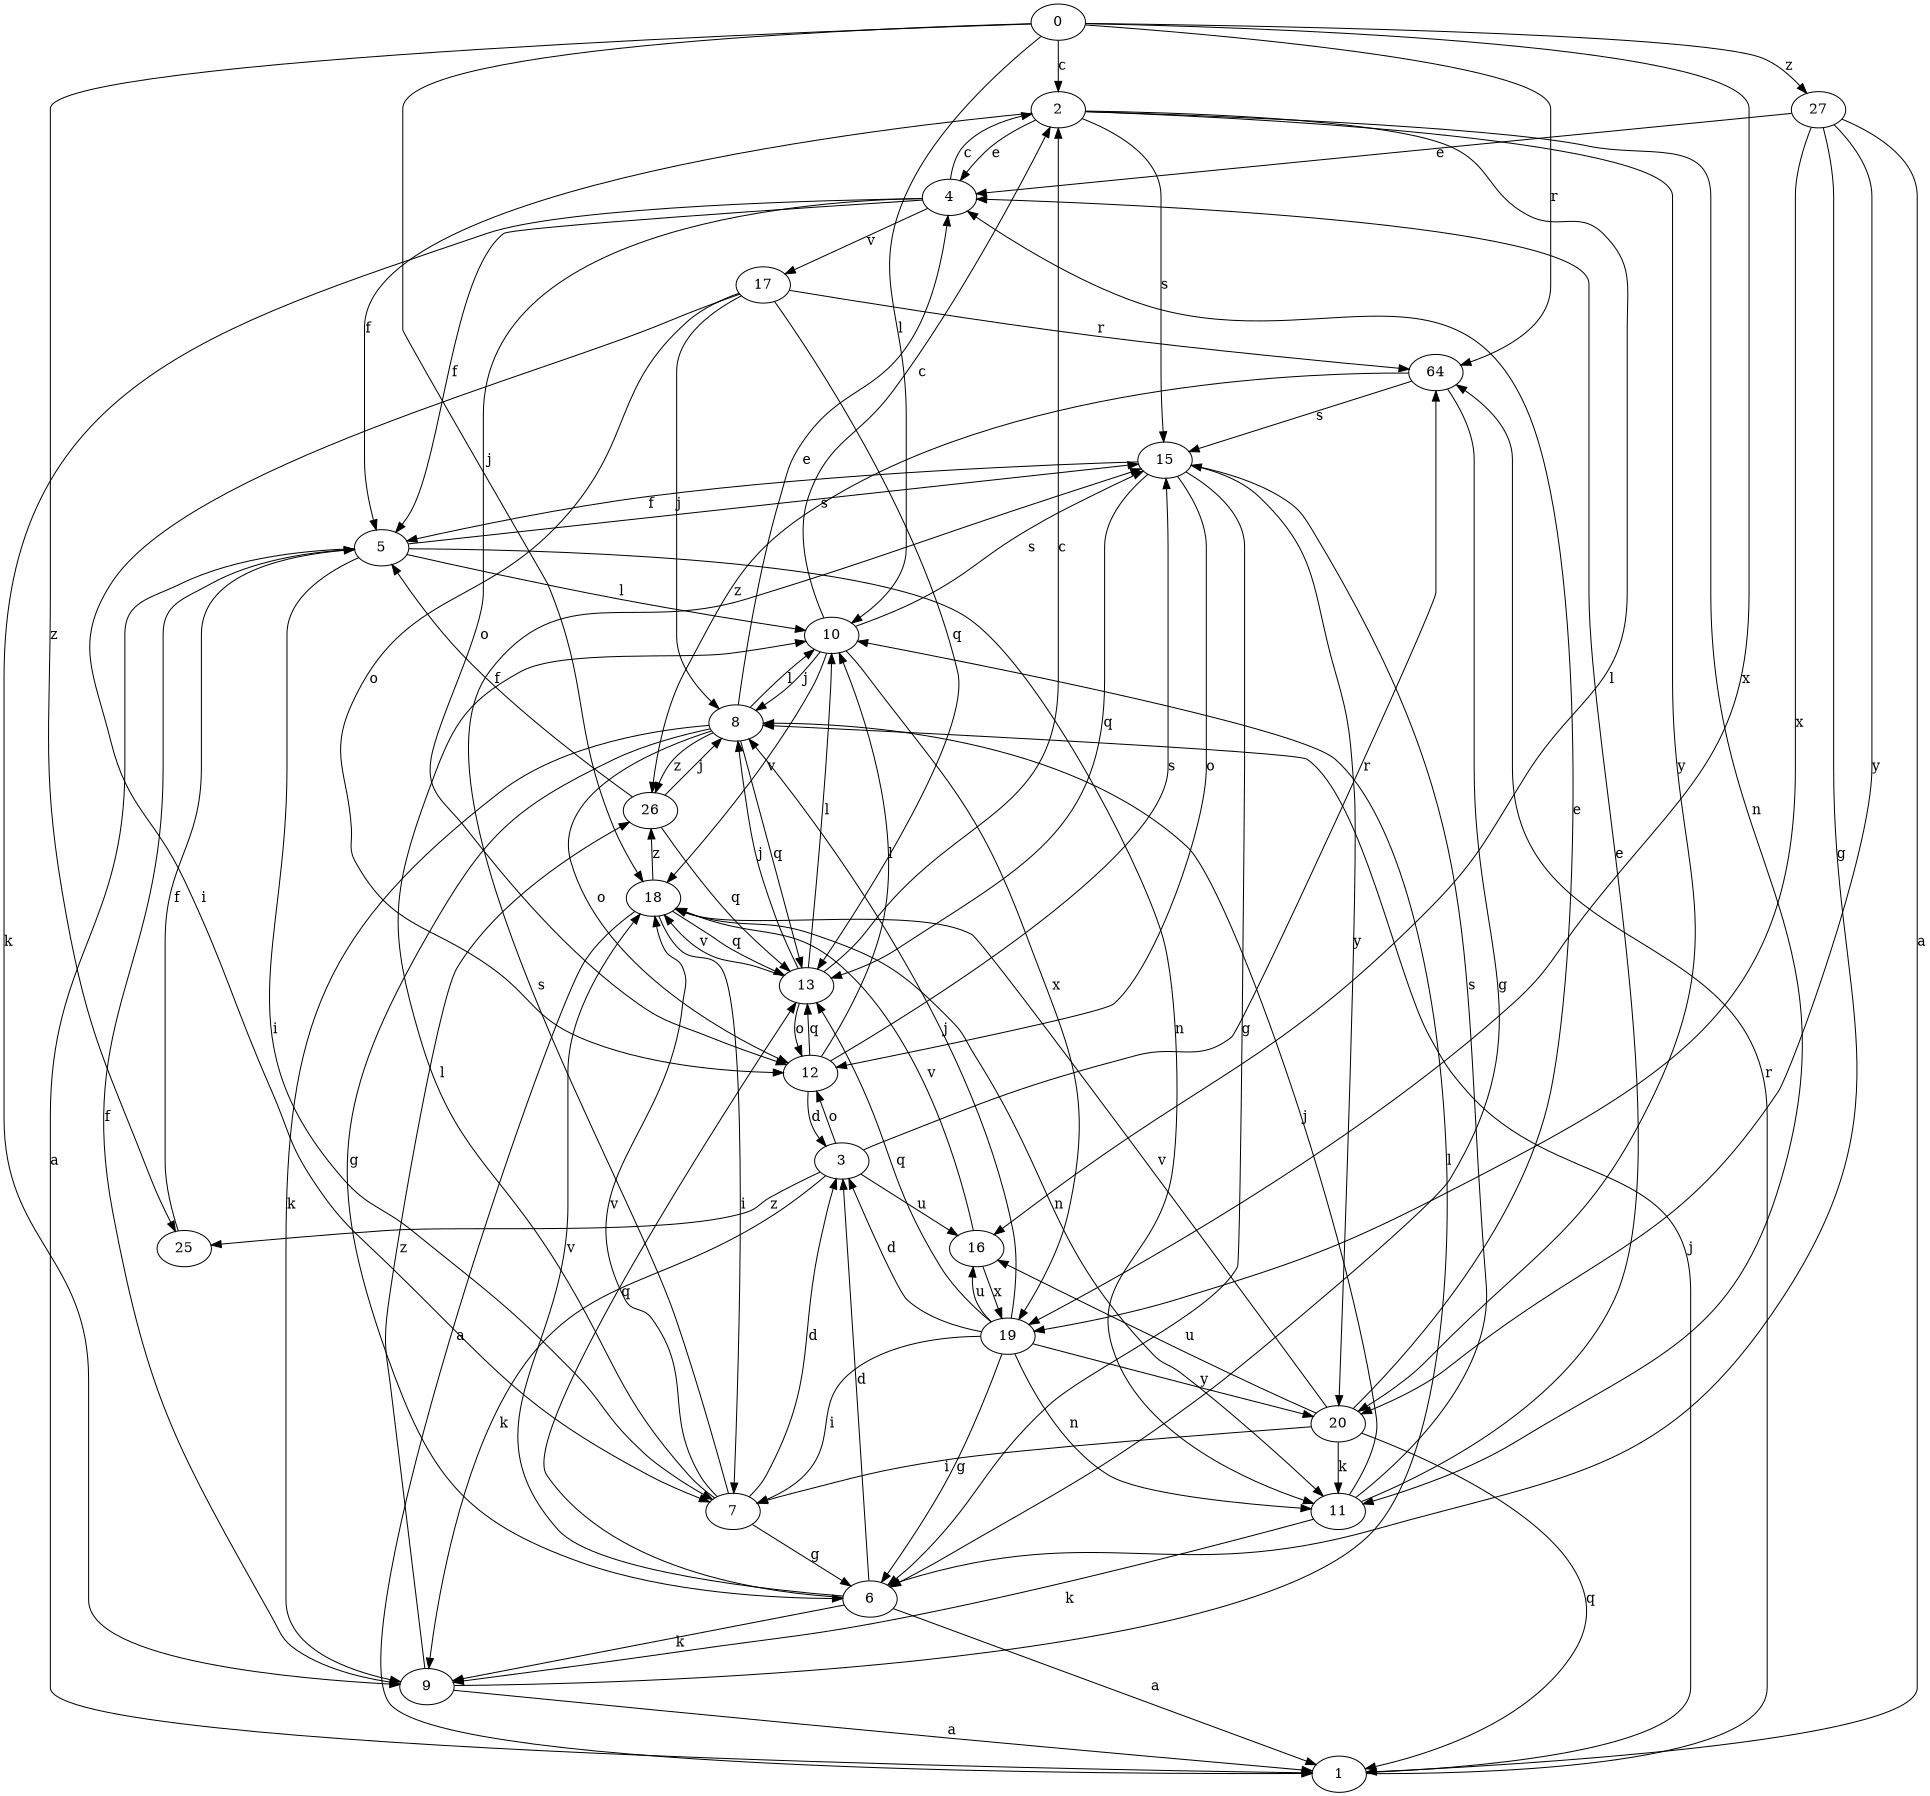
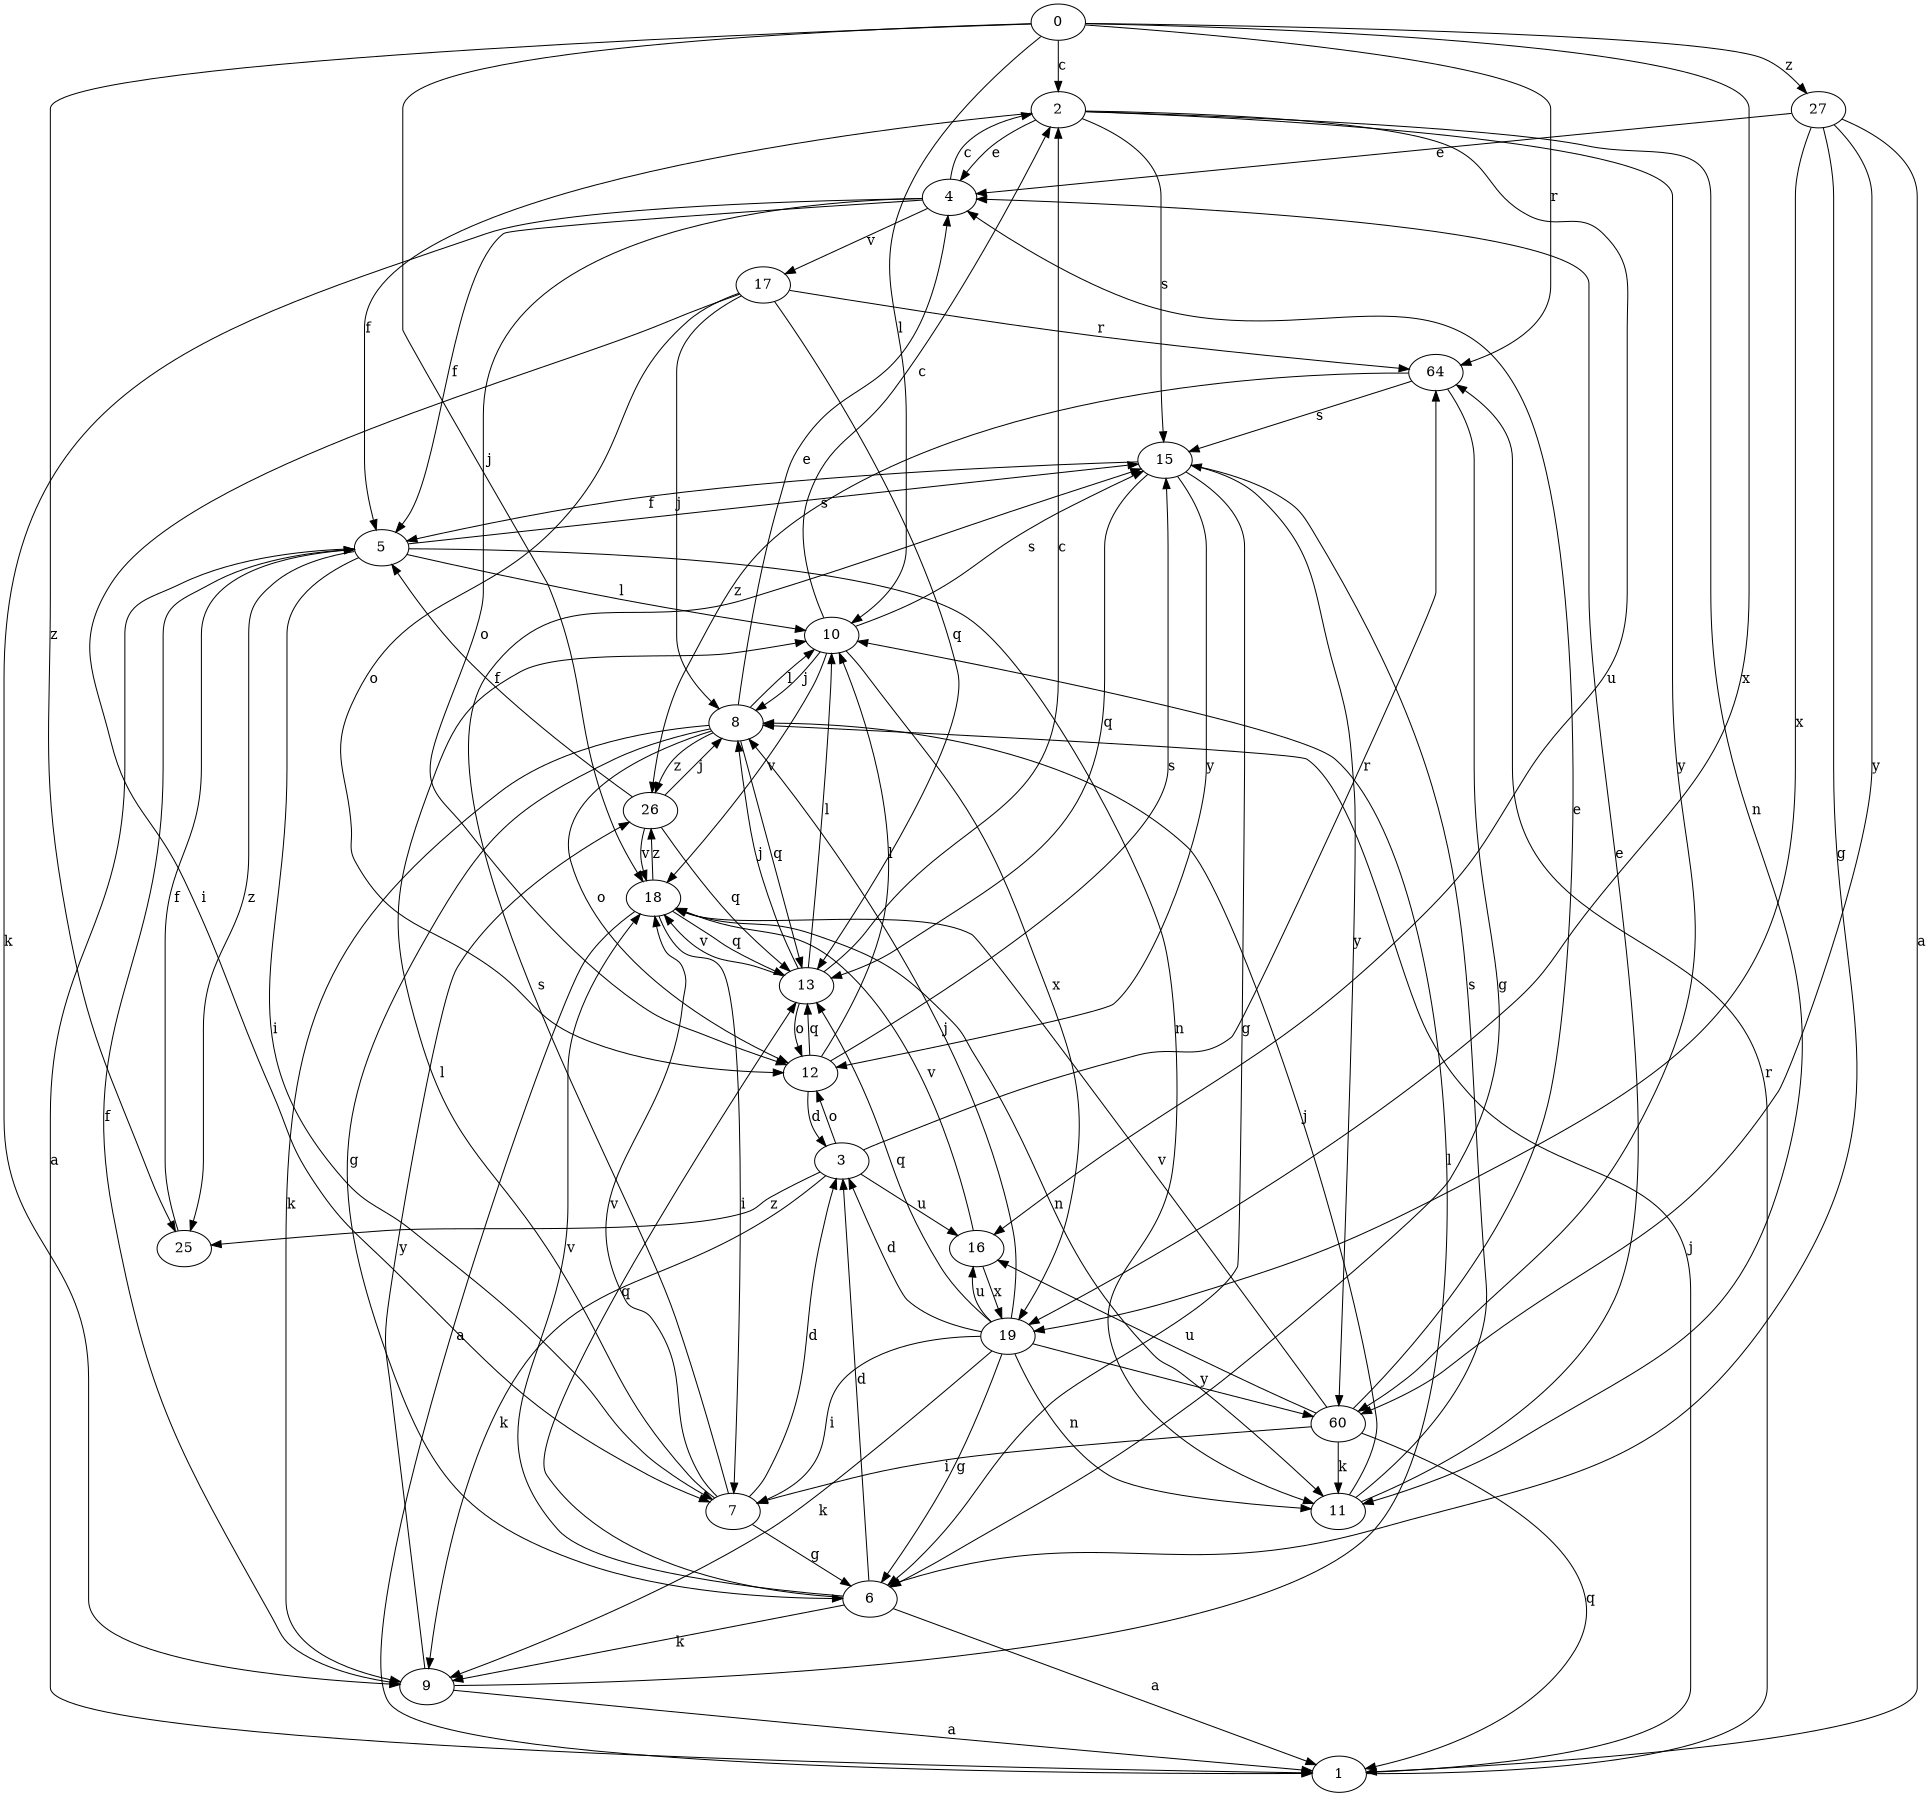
edge "2" -> "16": label "l" -> "u"
edge "15" -> "12": label "o" -> "y"
edge "26" -> "18": added, label "v"
edge "5" -> "25": added, label "z"
edge "9" -> "26": label "z" -> "y"
node "20": label "20" -> "60"
edge "11" -> "9": now "19" -> "9"
